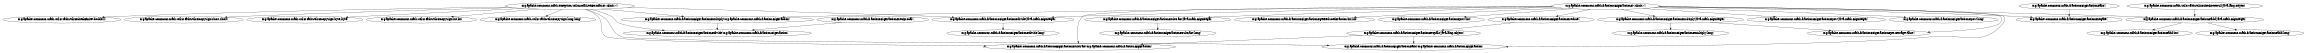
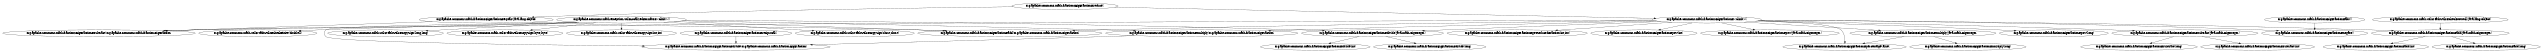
edge "org.apache.commons.math.fraction$BigFraction#<clinit>()" -> "org.apache.commons.math.fraction$BigFraction#reduce()": reversed
node "org.apache.commons.math.fraction$BigFraction#divide(int)": added
node "org.apache.commons.math.fraction$BigFraction#subtract(int)": added
